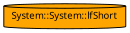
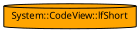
node "System::System::lfShort": label "System::System::lfShort" -> "System::CodeView::lfShort"
